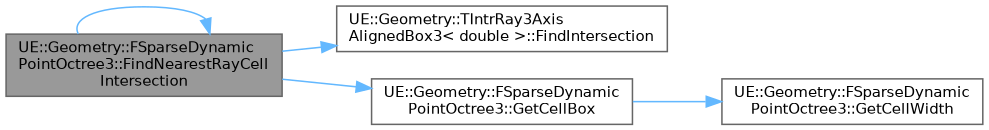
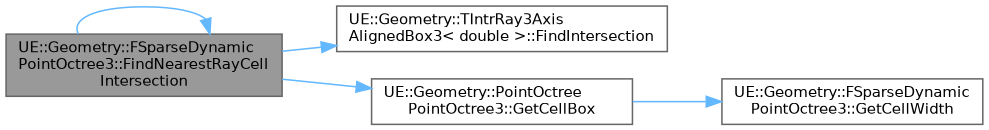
node "UE::Geometry::FSparseDynamic PointOctree3::GetCellBox": label "UE::Geometry::FSparseDynamic PointOctree3::GetCellBox" -> "UE::Geometry::PointOctree PointOctree3::GetCellBox"
